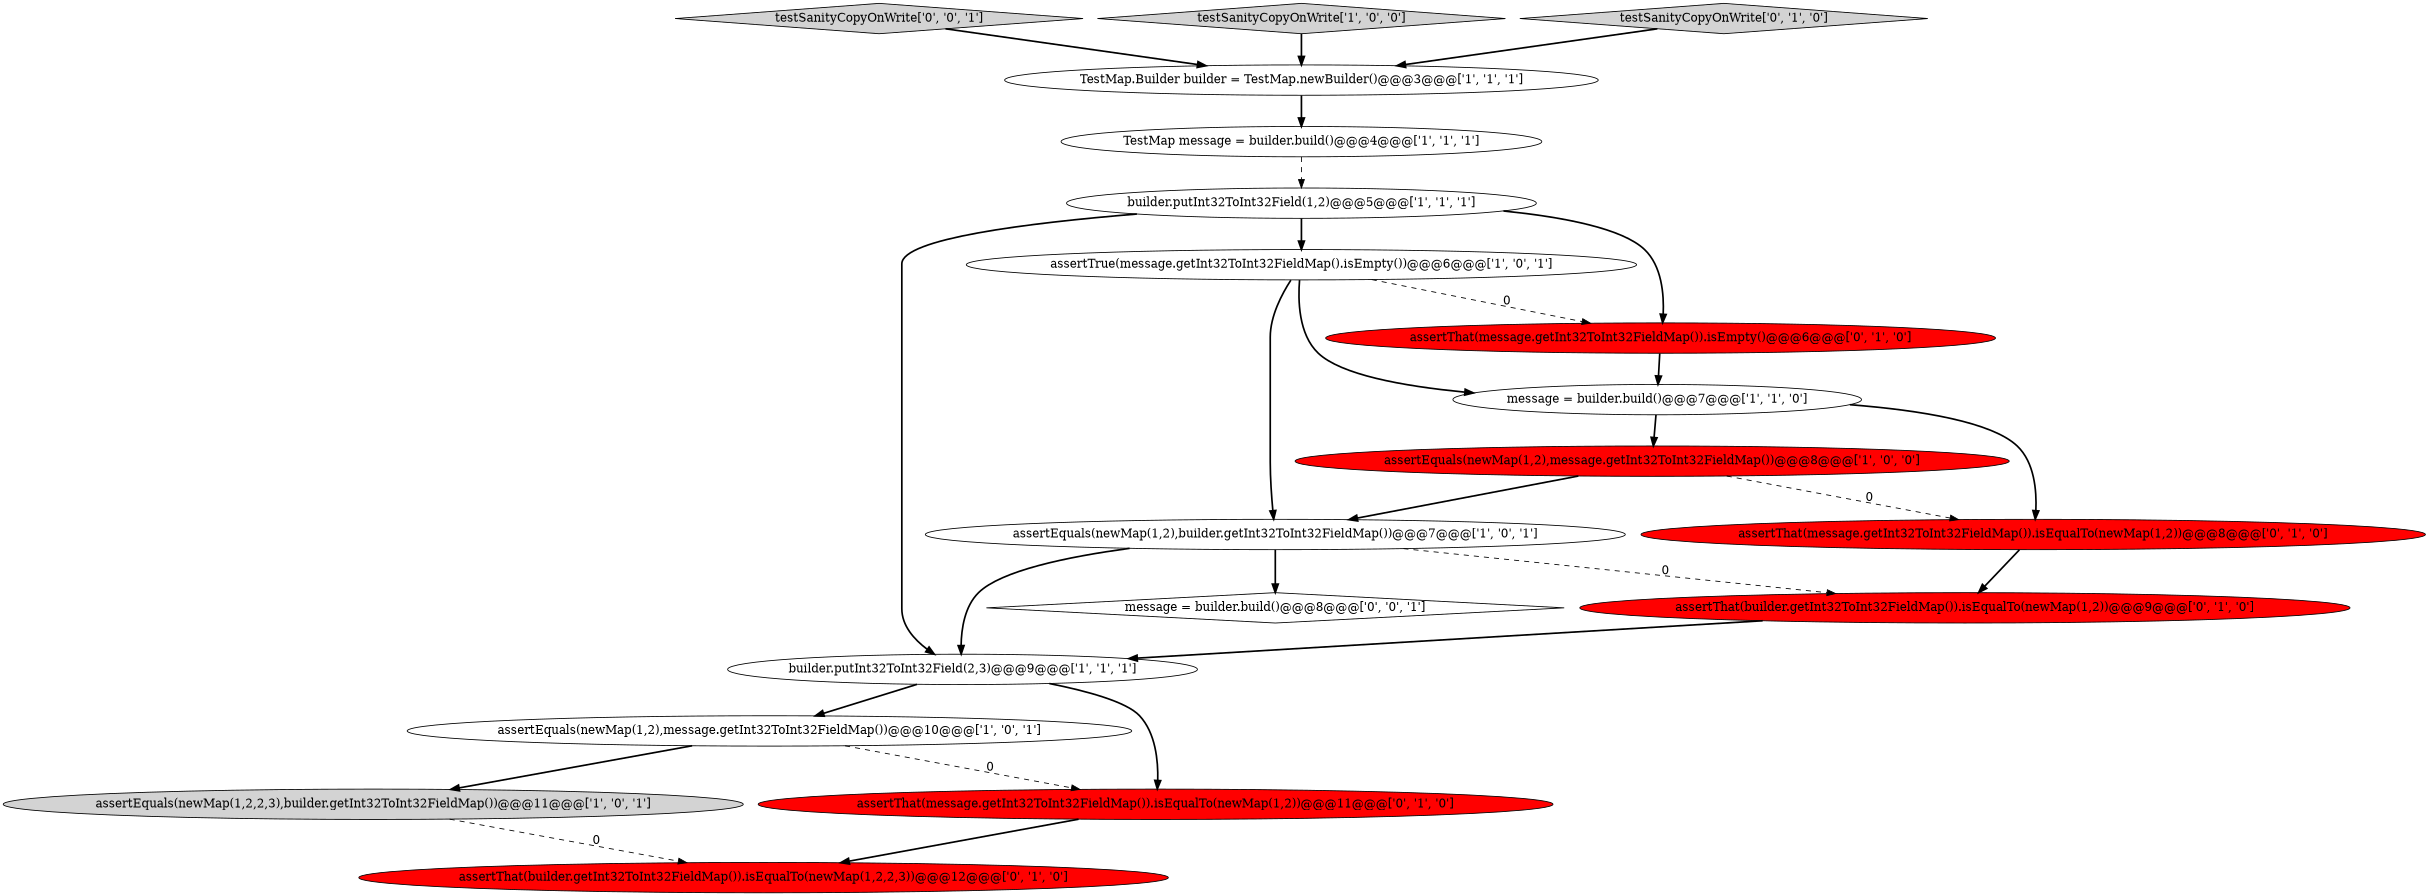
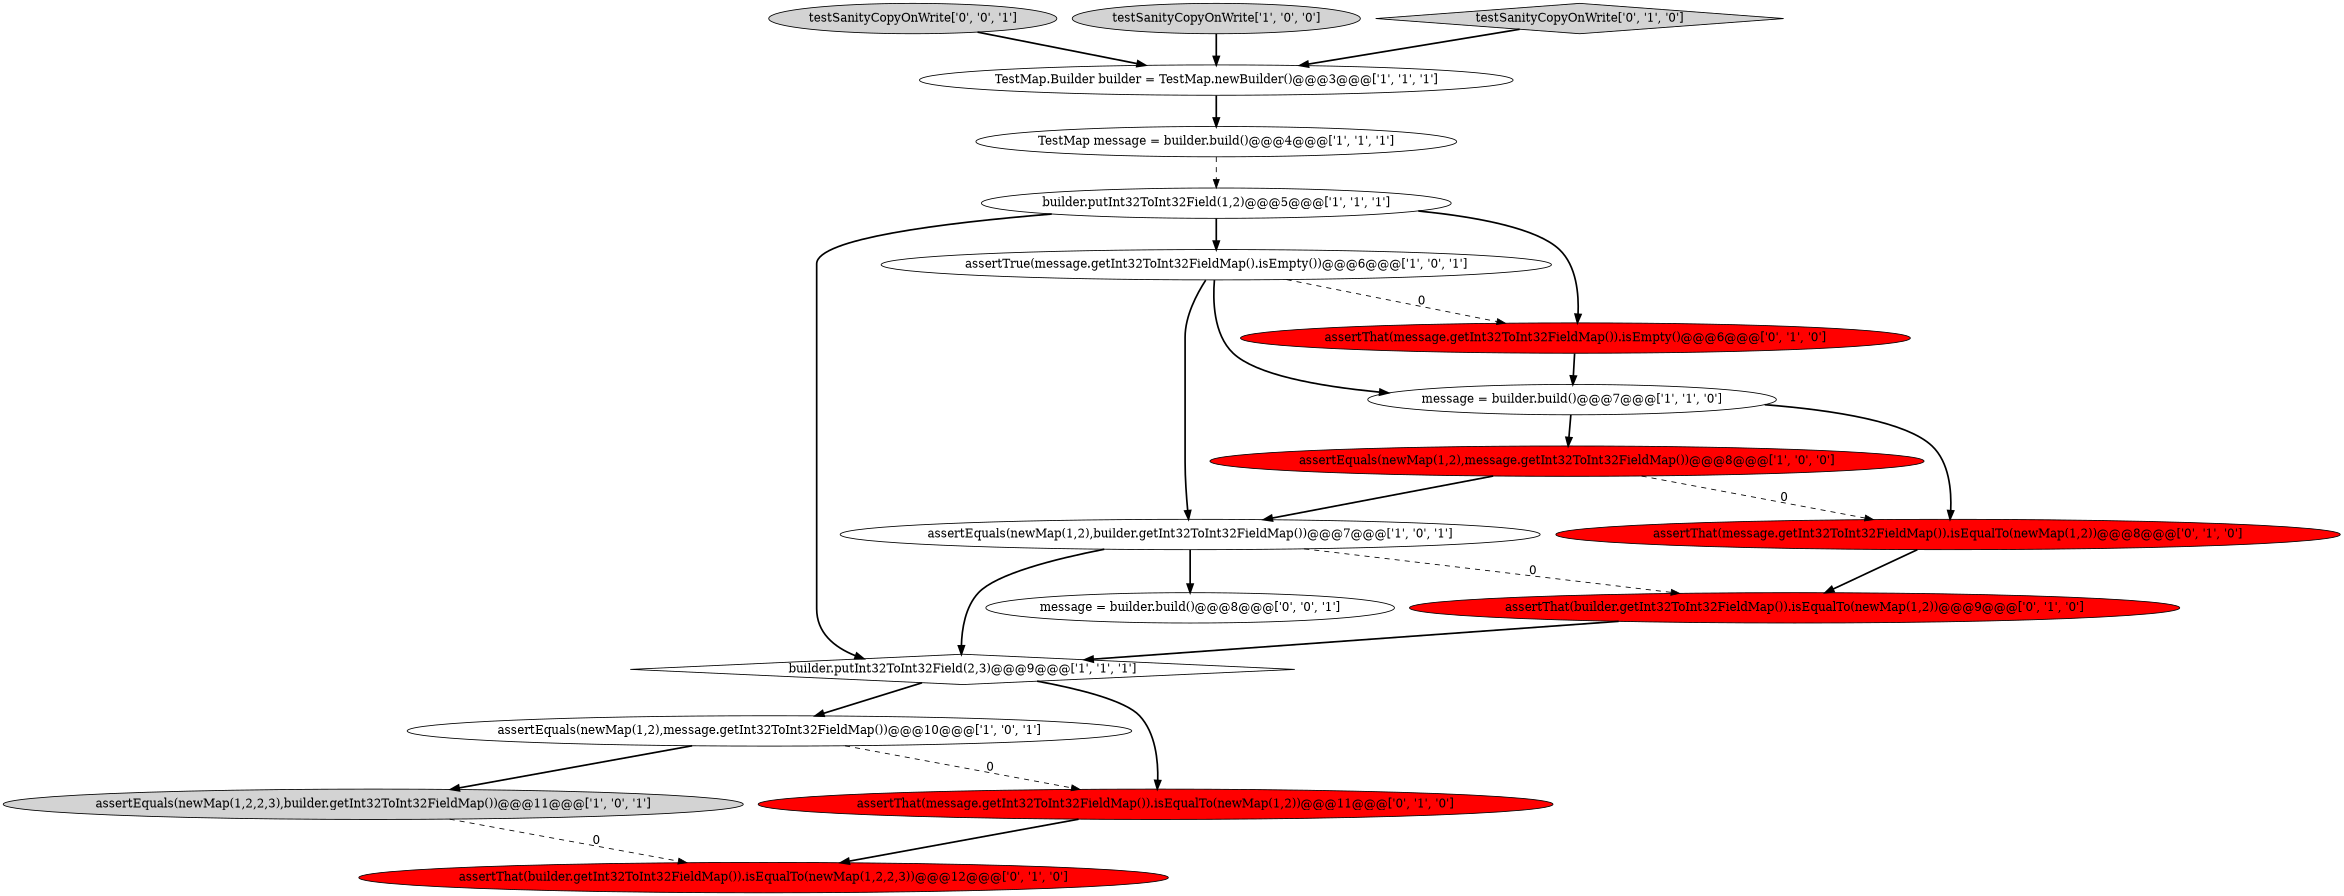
node "testSanityCopyOnWrite['0', '0', '1']": shape diamond -> ellipse
node "testSanityCopyOnWrite['1', '0', '0']": shape diamond -> ellipse
node "message = builder.build()@@@8@@@['0', '0', '1']": shape diamond -> ellipse
node "builder.putInt32ToInt32Field(2,3)@@@9@@@['1', '1', '1']": shape ellipse -> diamond
